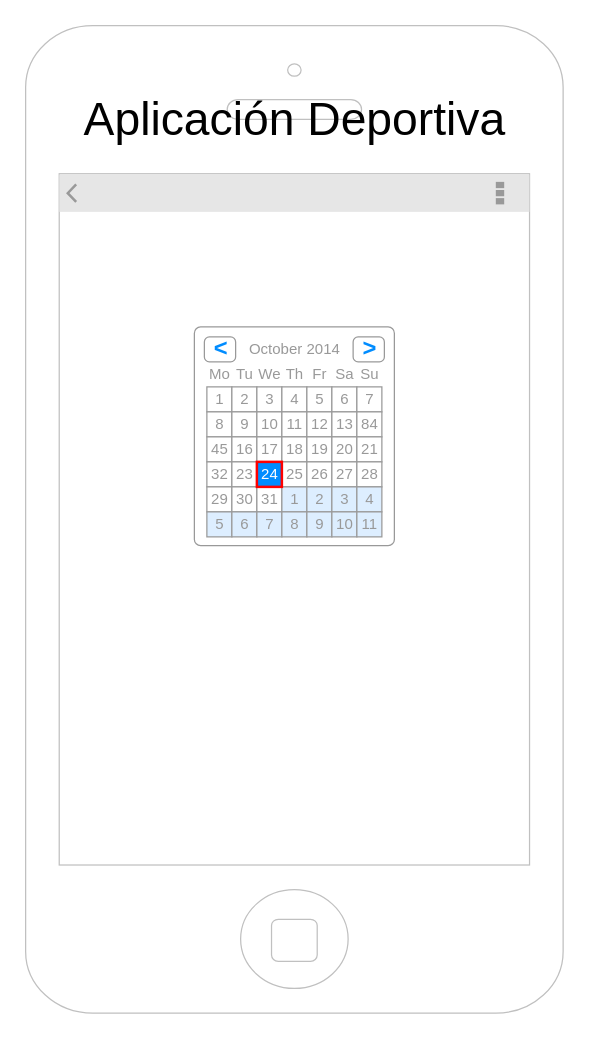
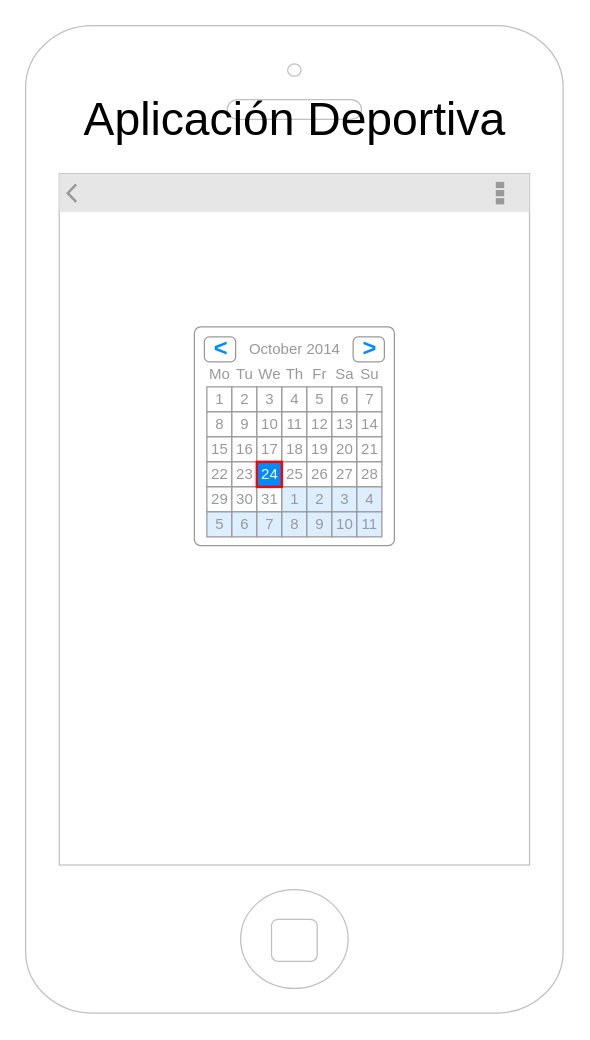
node "84": label "84" -> "14"
node "45": label "45" -> "15"
node "32": label "32" -> "22"
